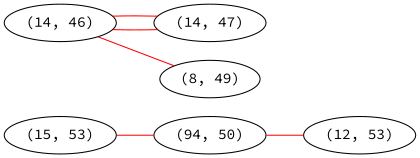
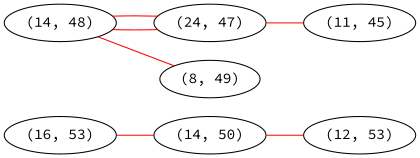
node "(14, 46)": label "(14, 46)" -> "(14, 48)"
node "(14, 47)": label "(14, 47)" -> "(24, 47)"
node "(11, 45)": added
node "(15, 53)": label "(15, 53)" -> "(16, 53)"
node "(94, 50)": label "(94, 50)" -> "(14, 50)"
